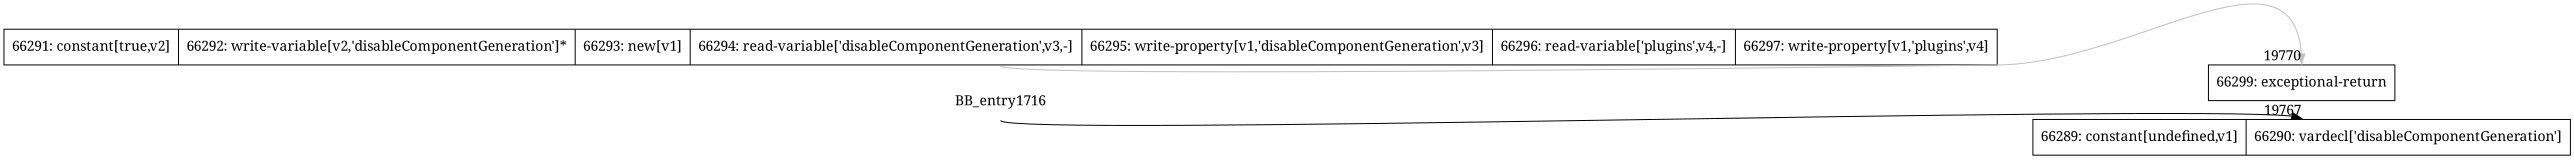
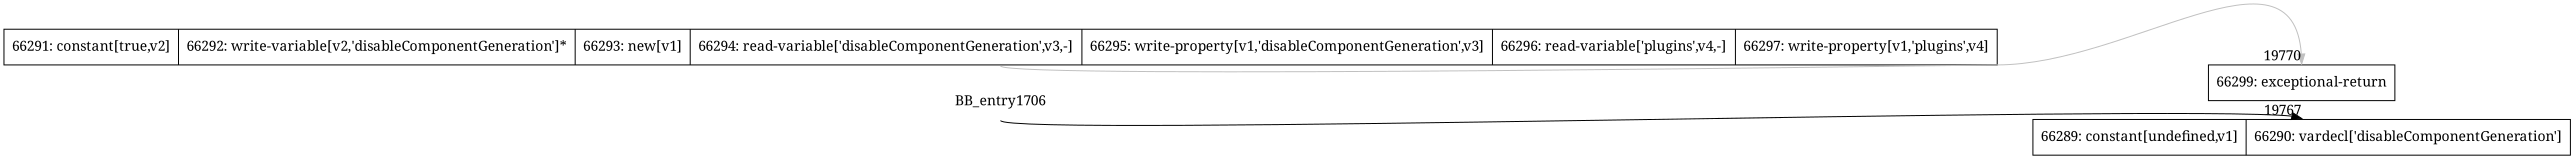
node "BB_entry1716": label "BB_entry1716" -> "BB_entry1706"
